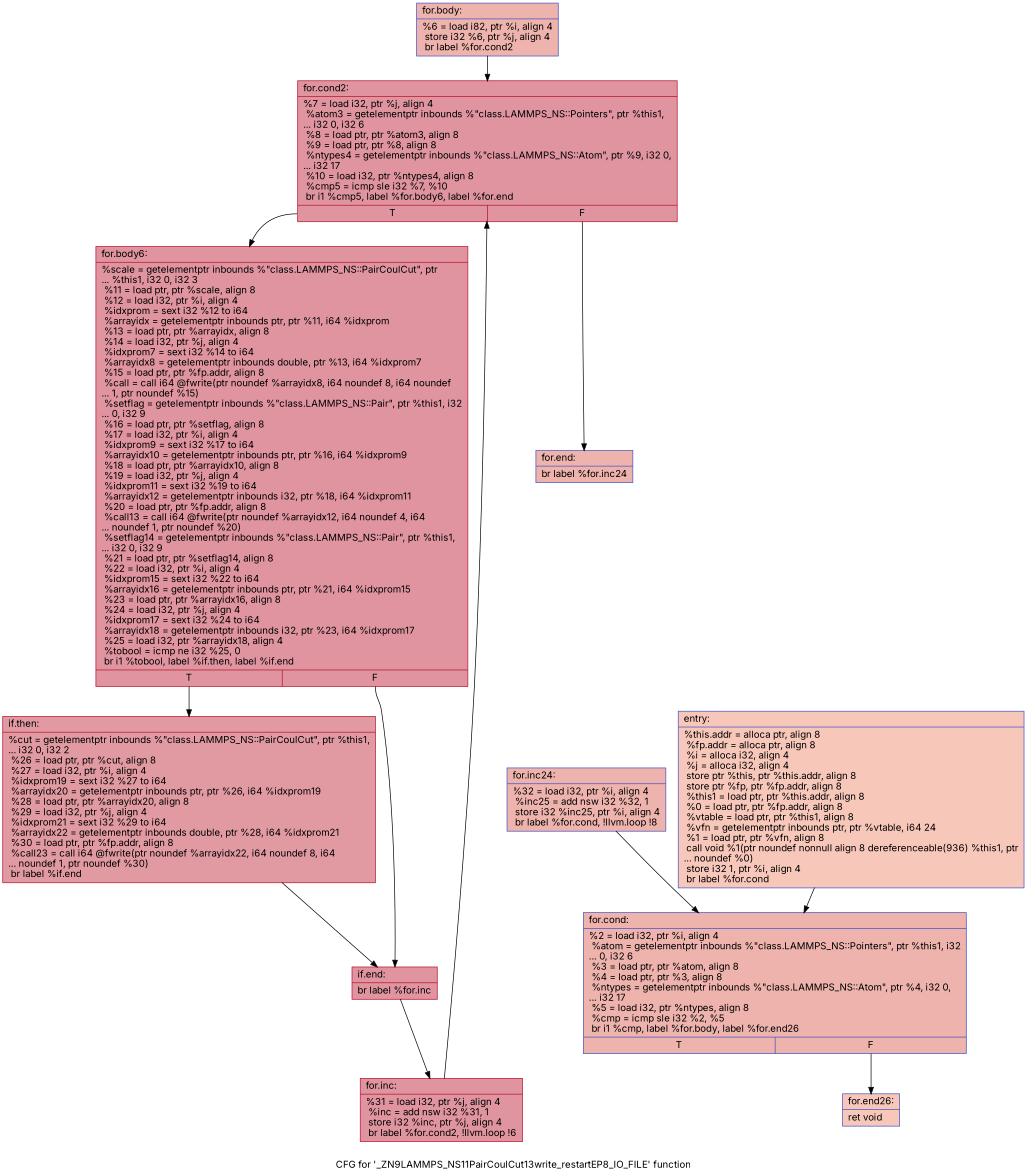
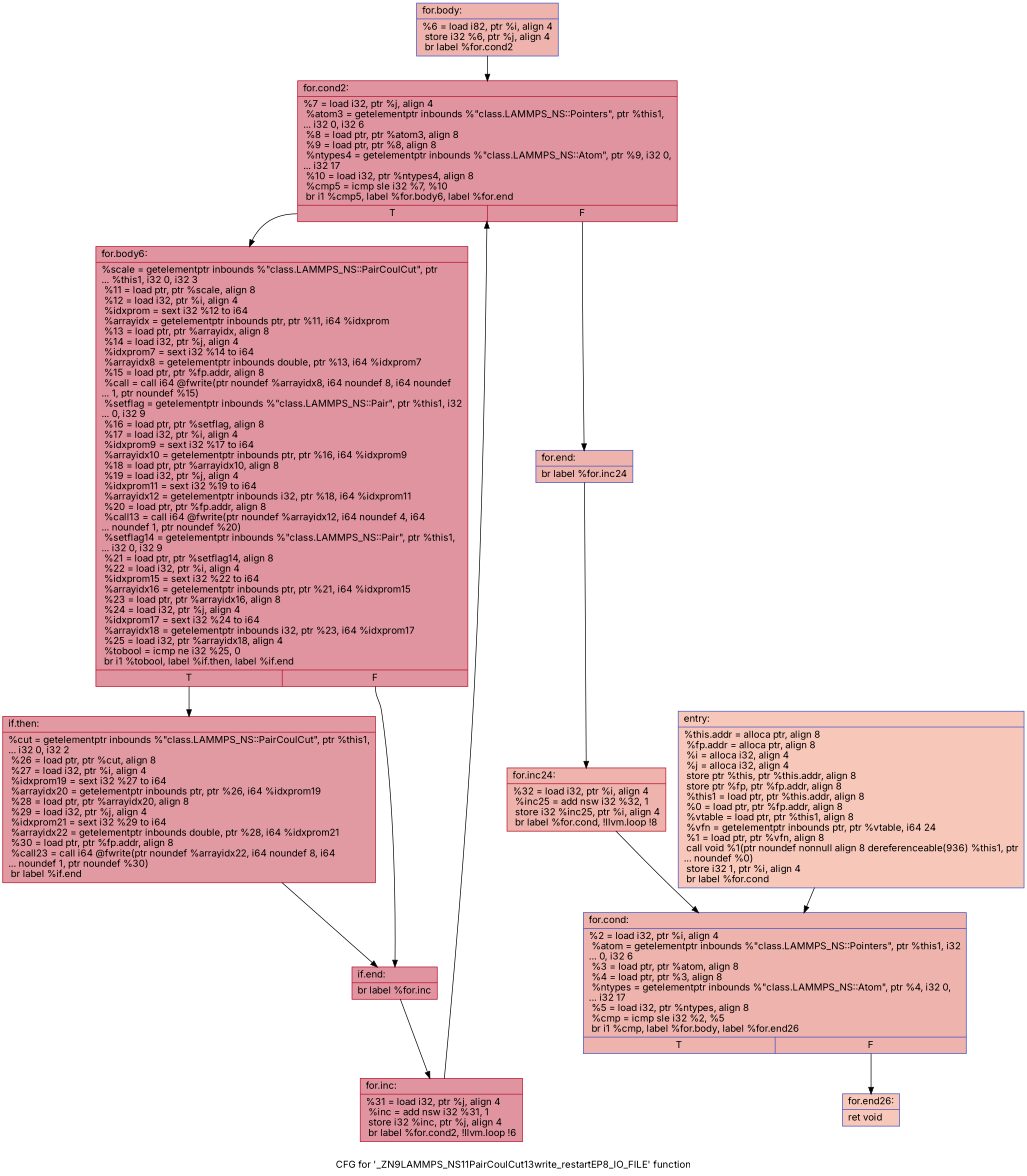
edge "for.end:" -> "for.inc24:": added
node "for.inc24:": color #3d50c3ff -> #b70d28ff
